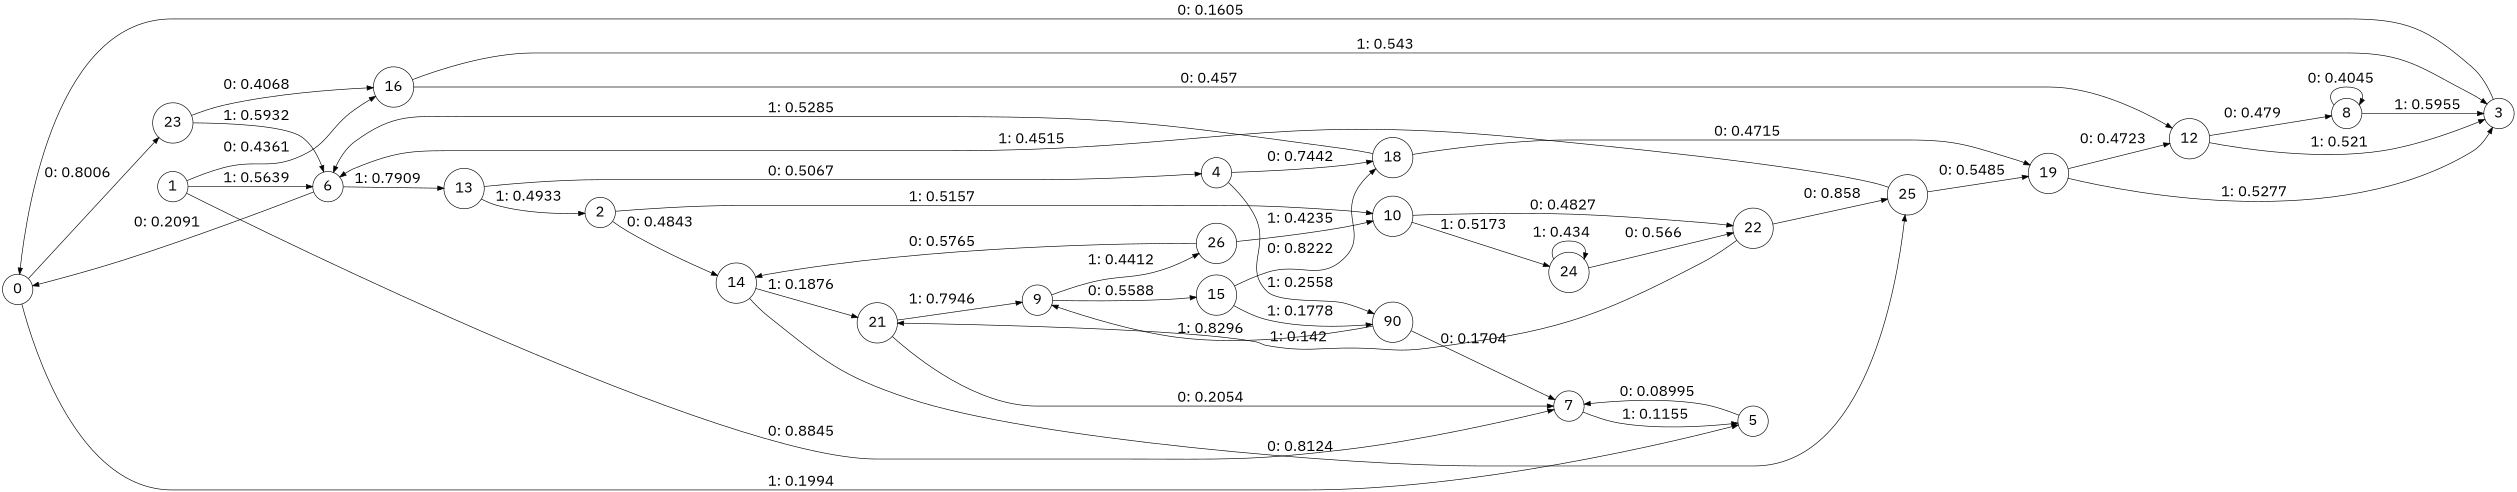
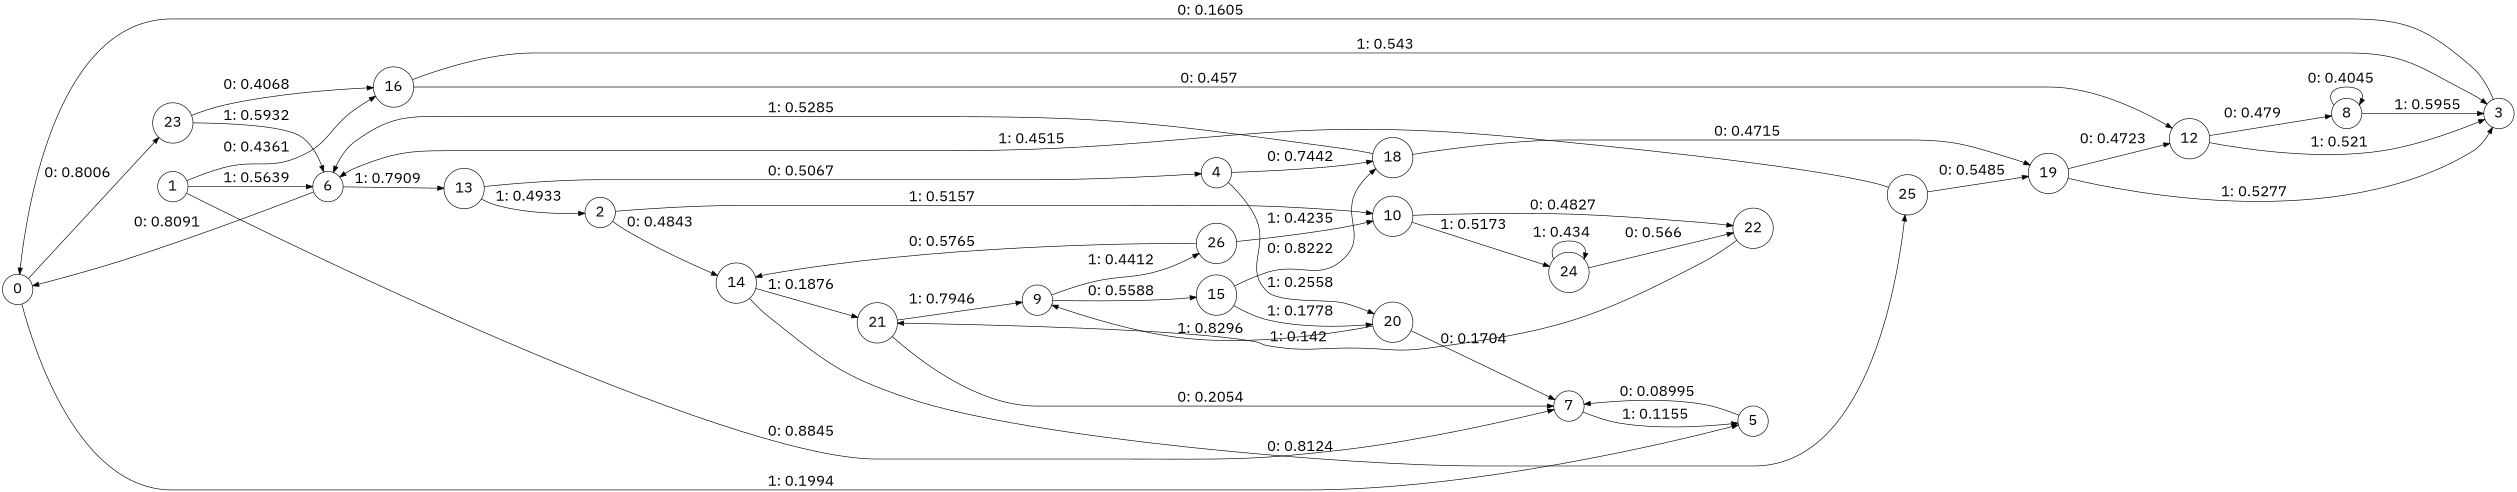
edge "22" -> "25": removed, label "0: 0.858"
edge "6" -> "0": label "0: 0.2091   " -> "0: 0.8091   "
node "90": label "90" -> "20"
